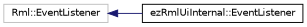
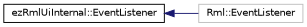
edge "ezRmlUiInternal::EventListener" -> "Rml::EventListener": reversed
